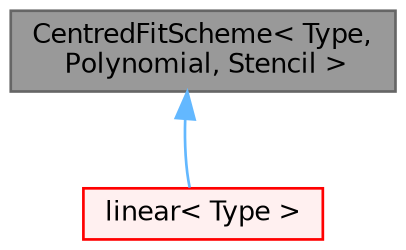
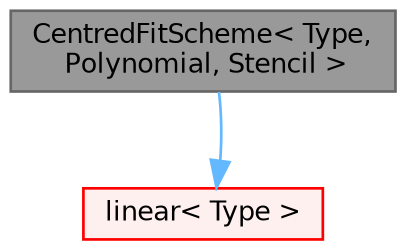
edge "linear< Type >" -> "CentredFitScheme< Type, Polynomial, Stencil >": reversed
